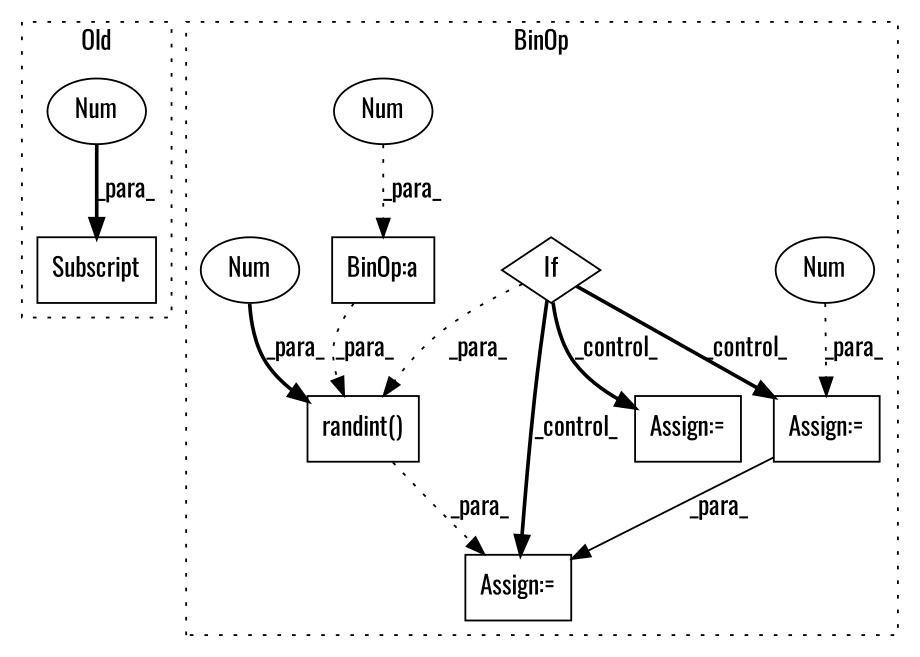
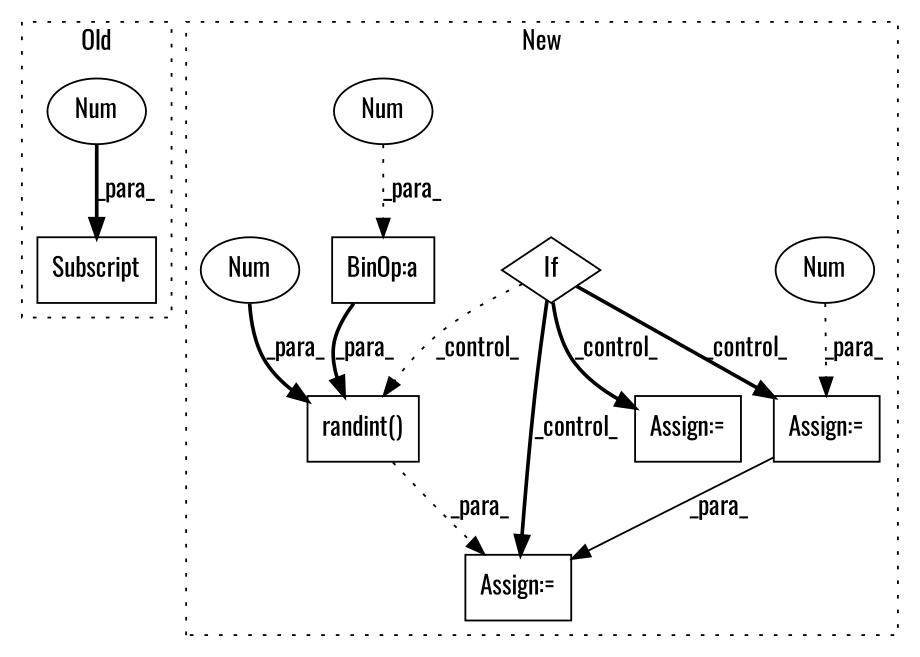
cluster "BinOp": label "BinOp" -> "New"
edge "BinOp:a" -> "randint()": style dotted -> bold
edge "If" -> "randint()": label "_para_" -> "_control_"
